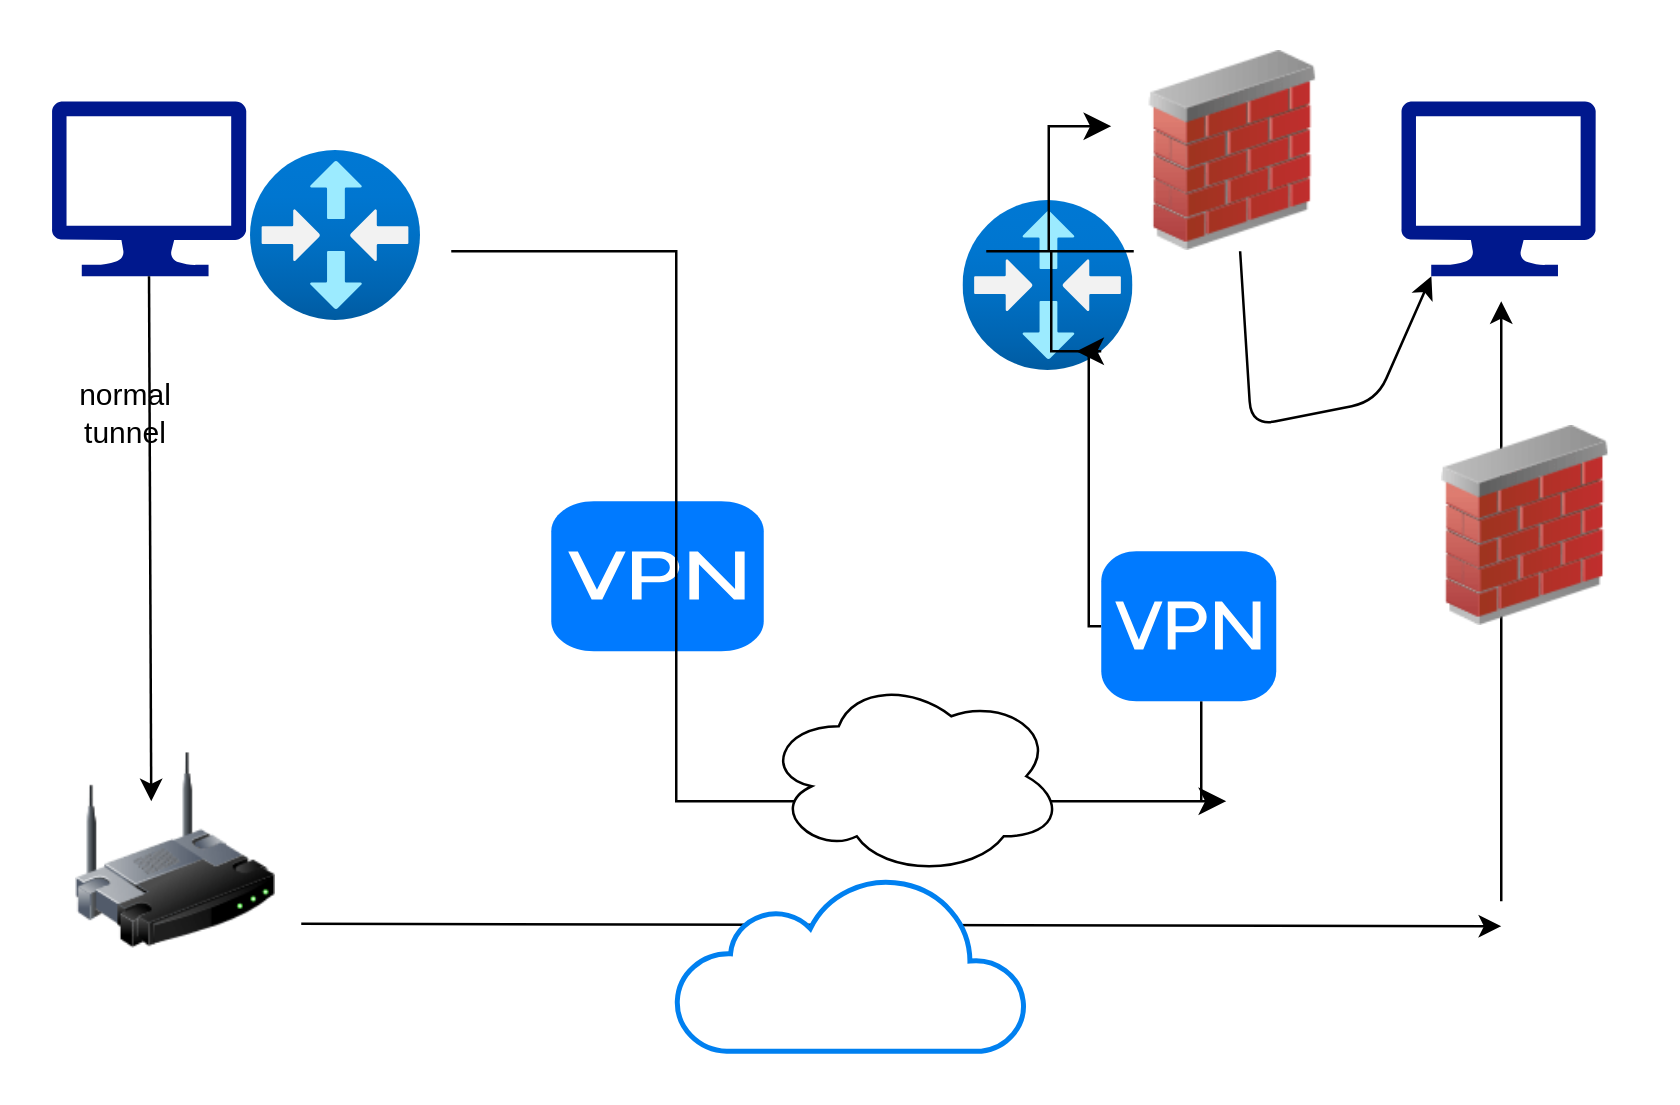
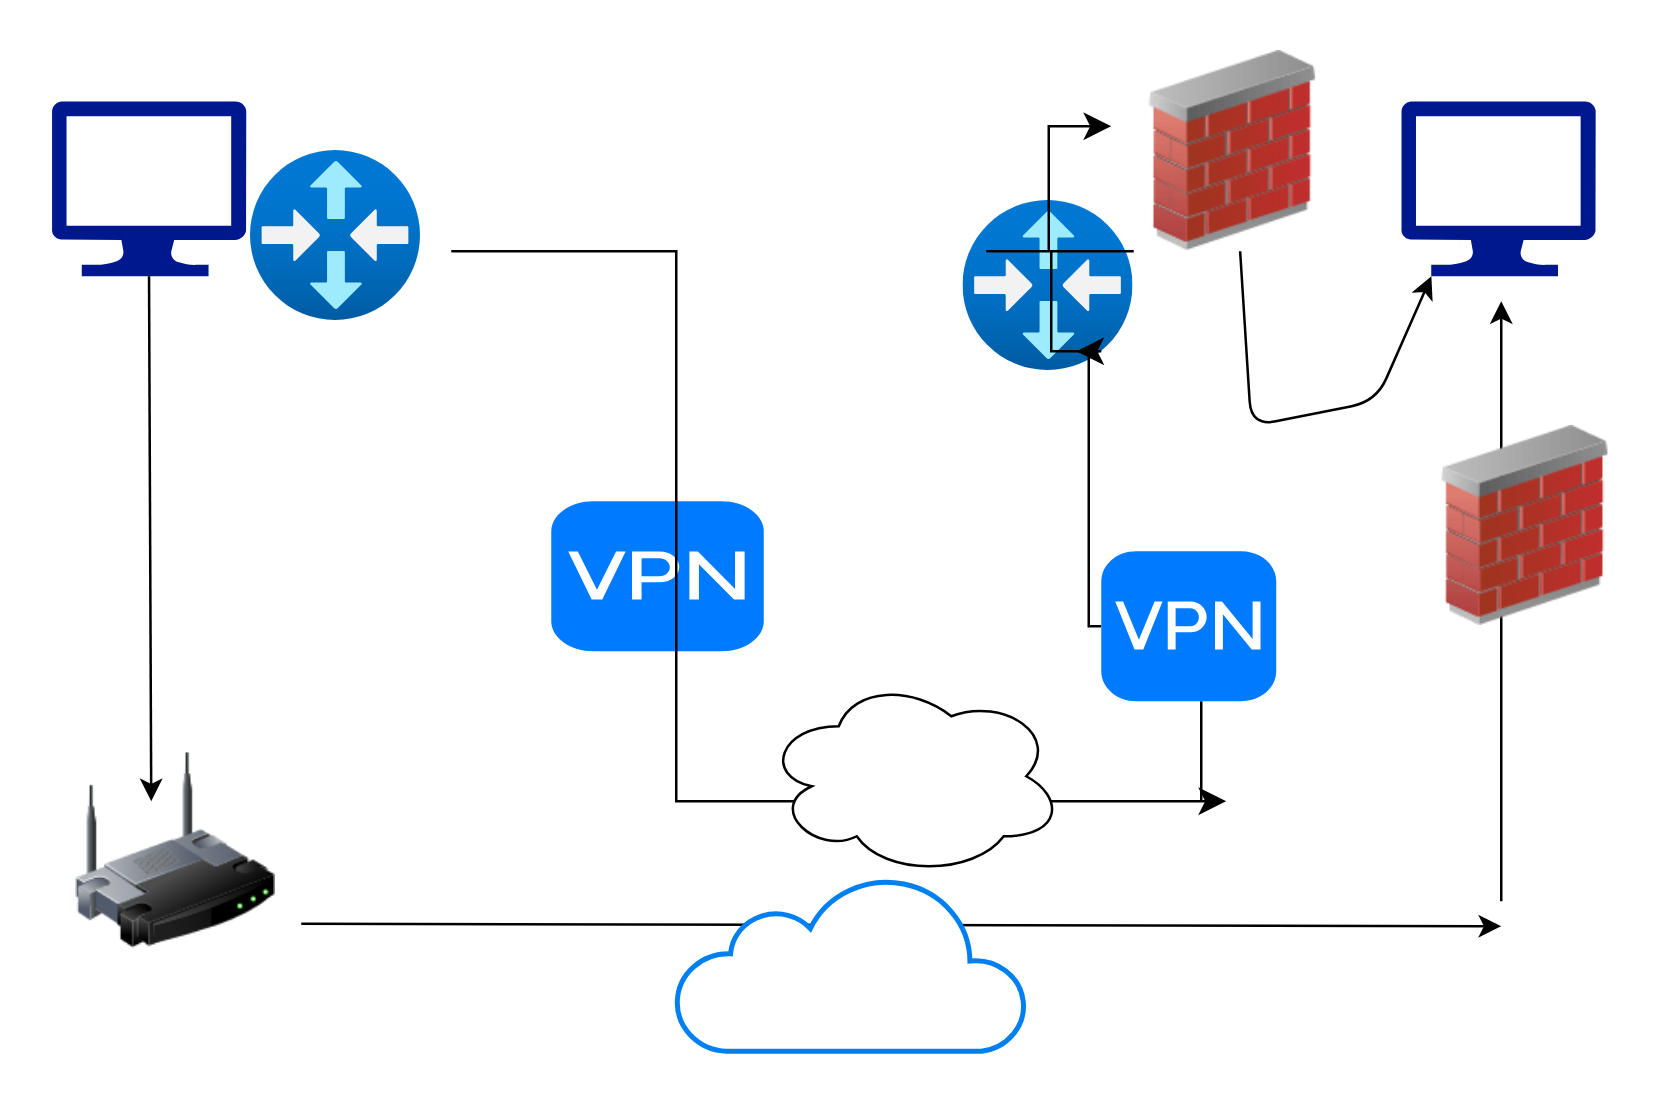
node "normal tunnel": removed
